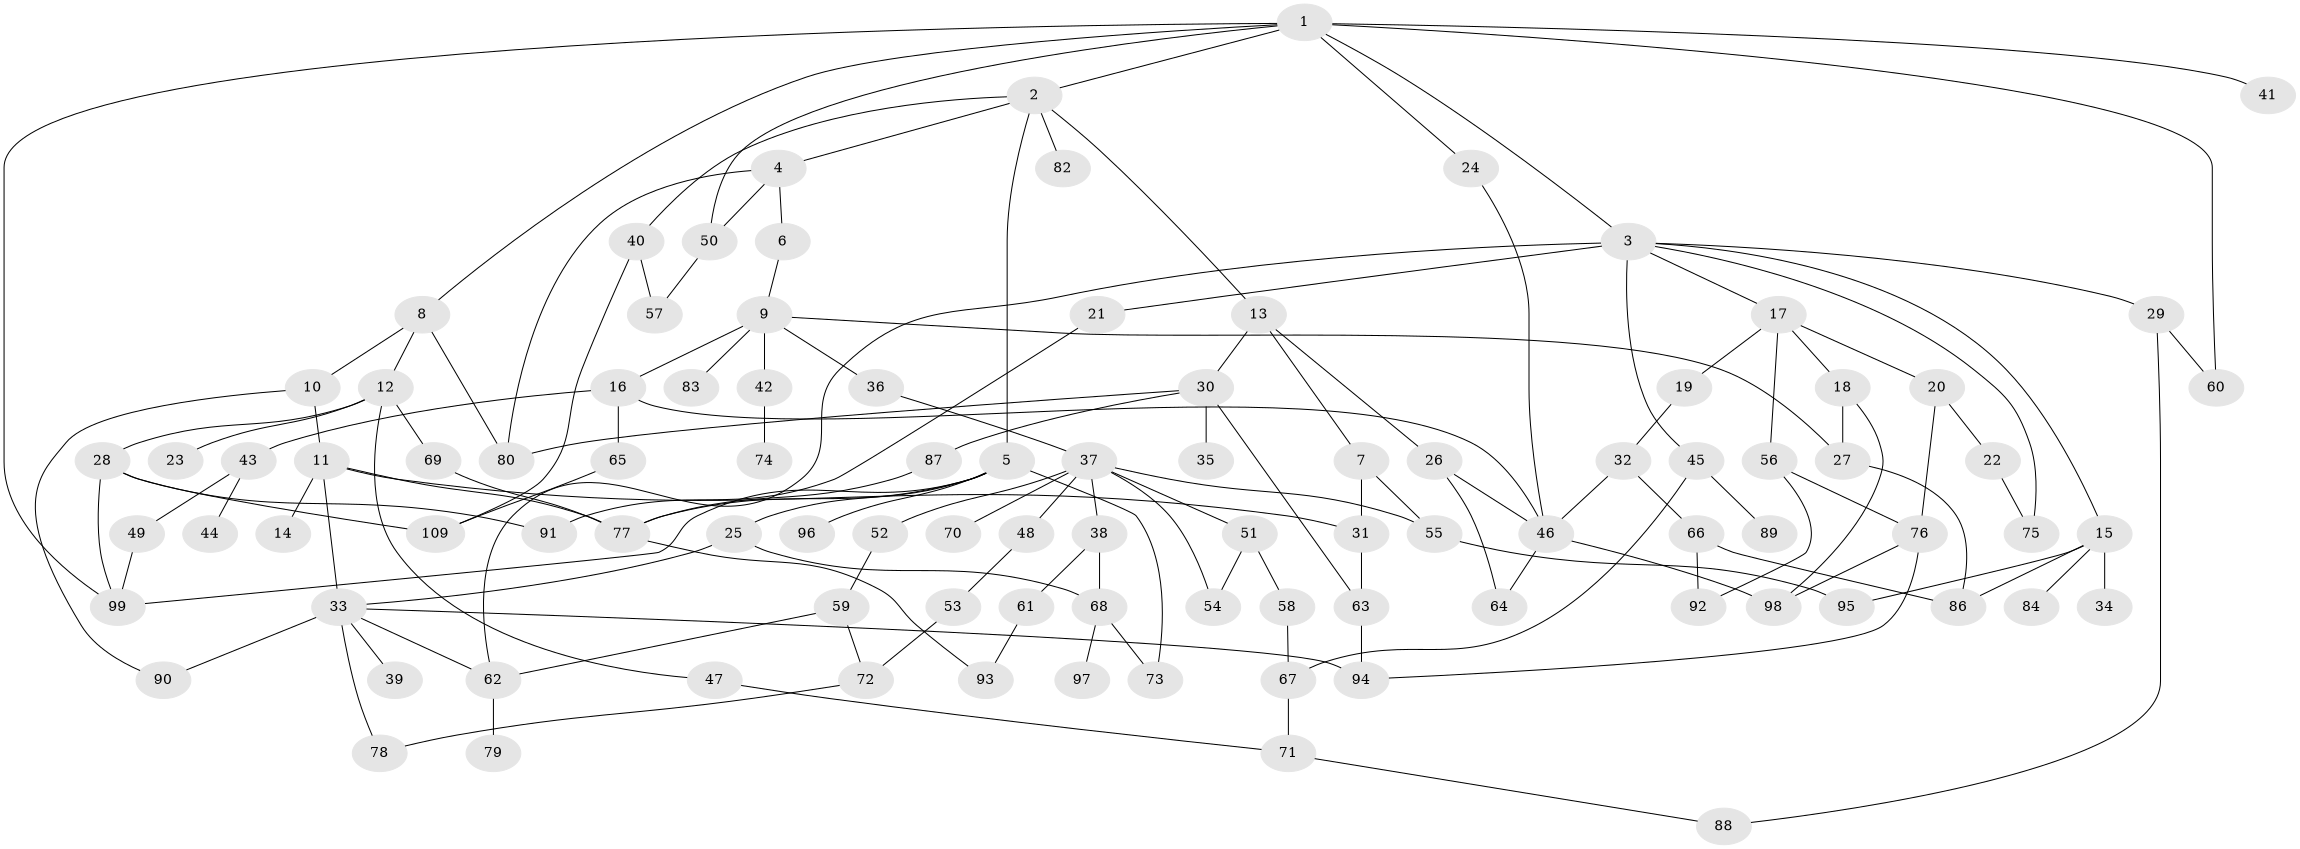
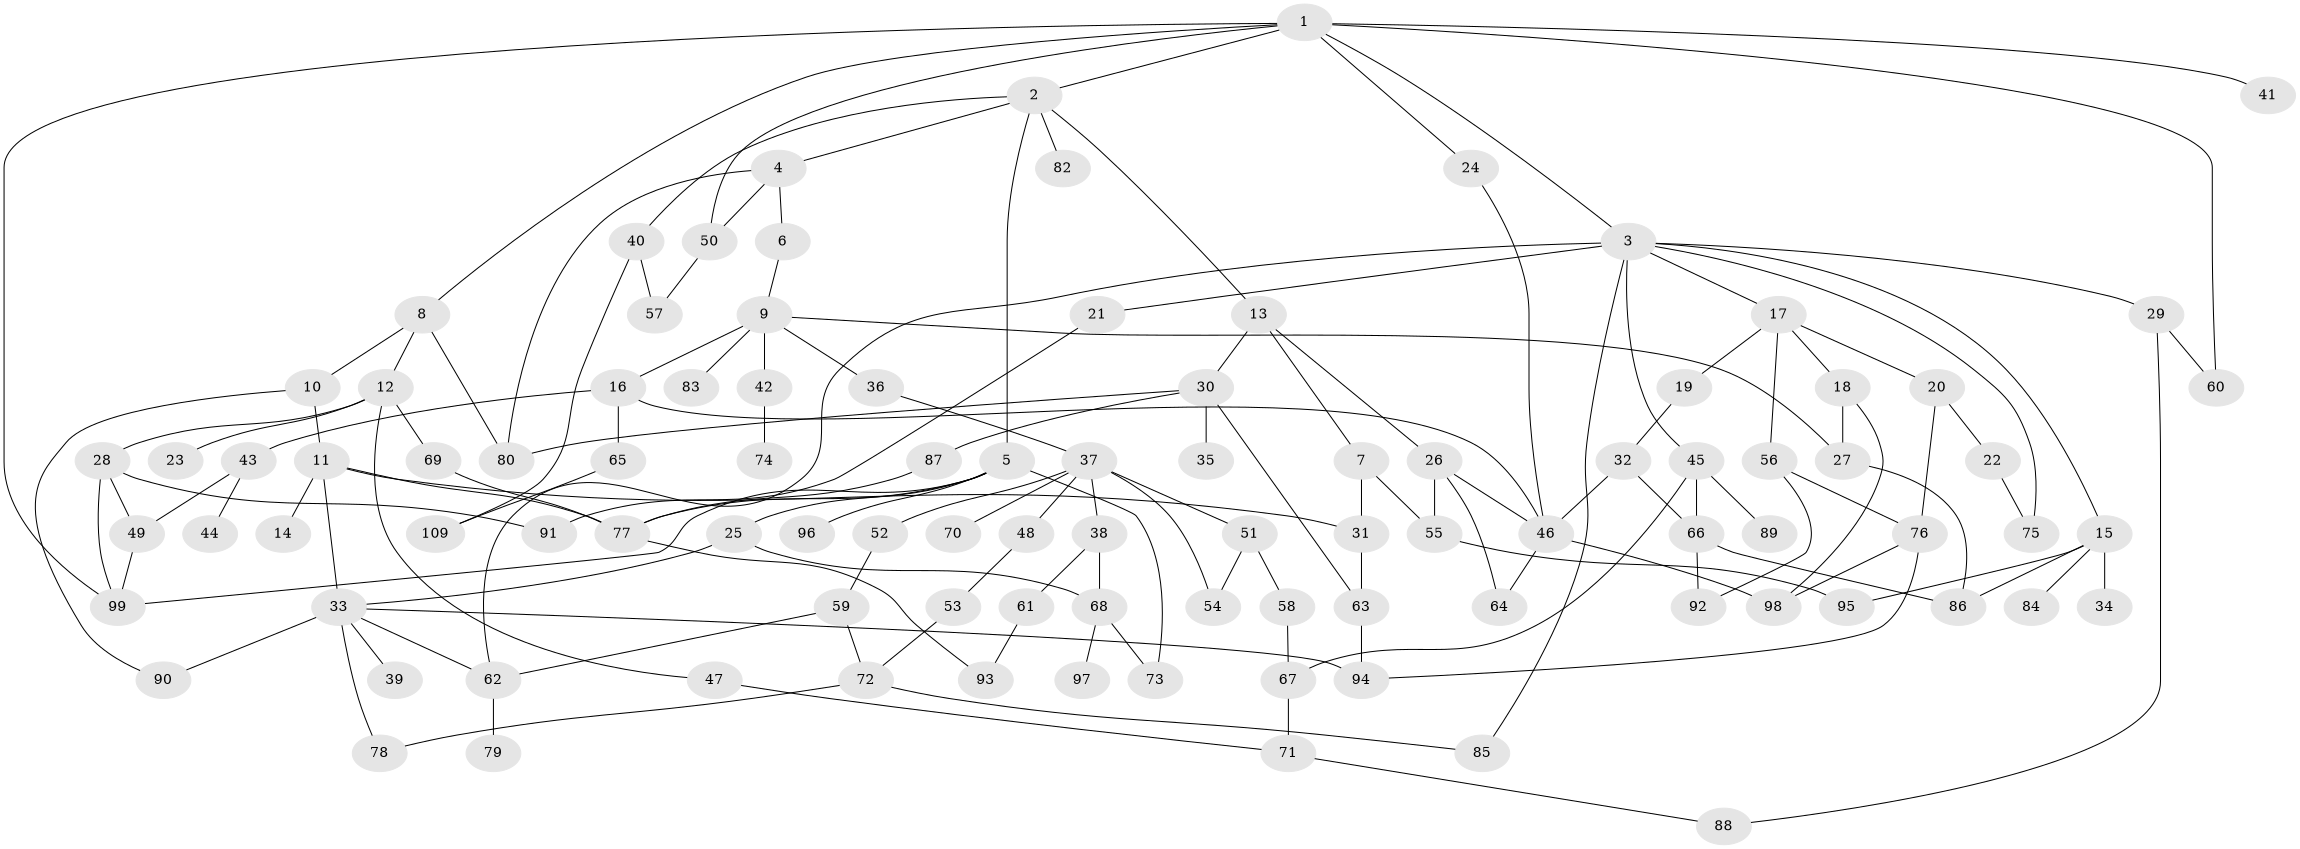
edge "37" -- "55": now "26" -- "55"
edge "45" -- "66": added
edge "28" -- "109": now "28" -- "49"
node "85": added
